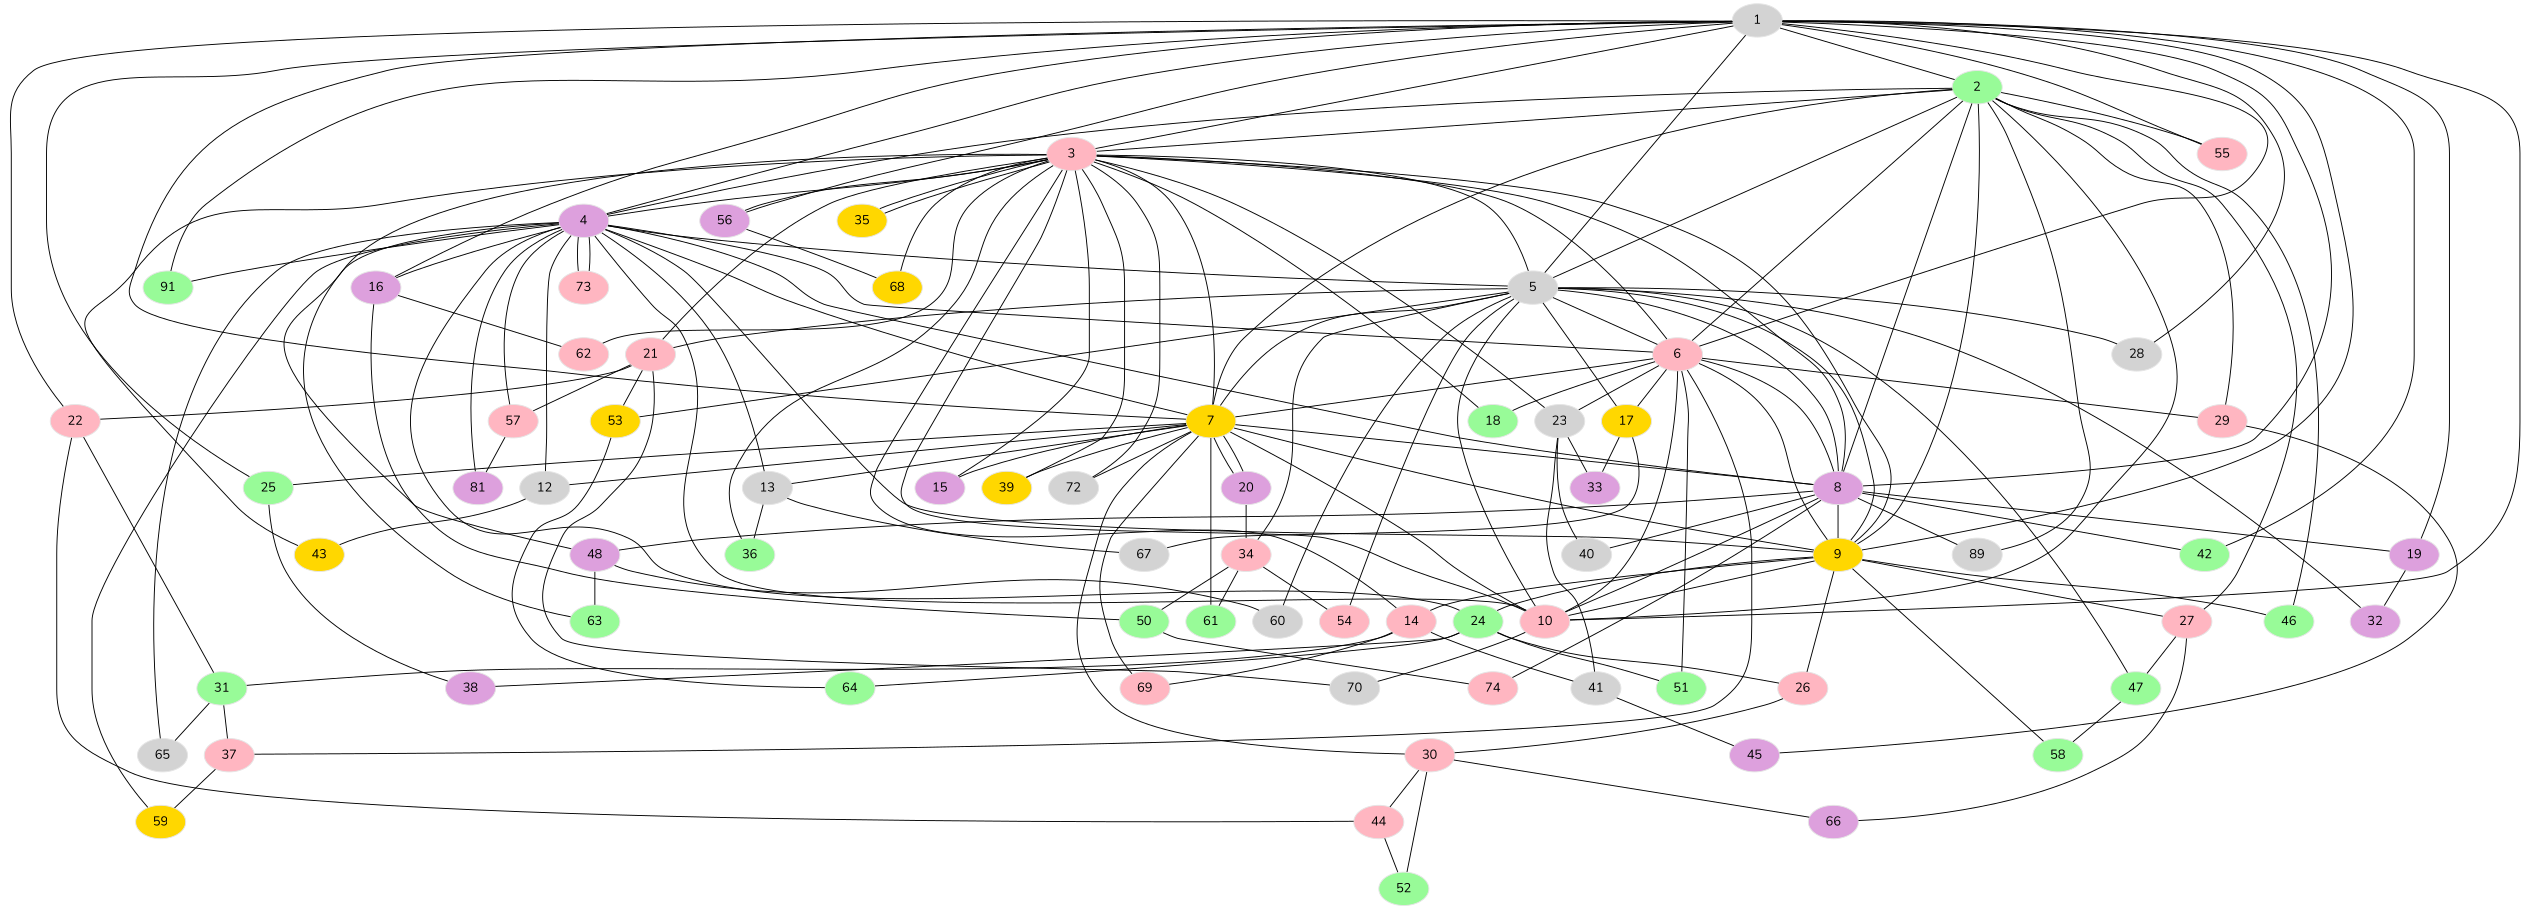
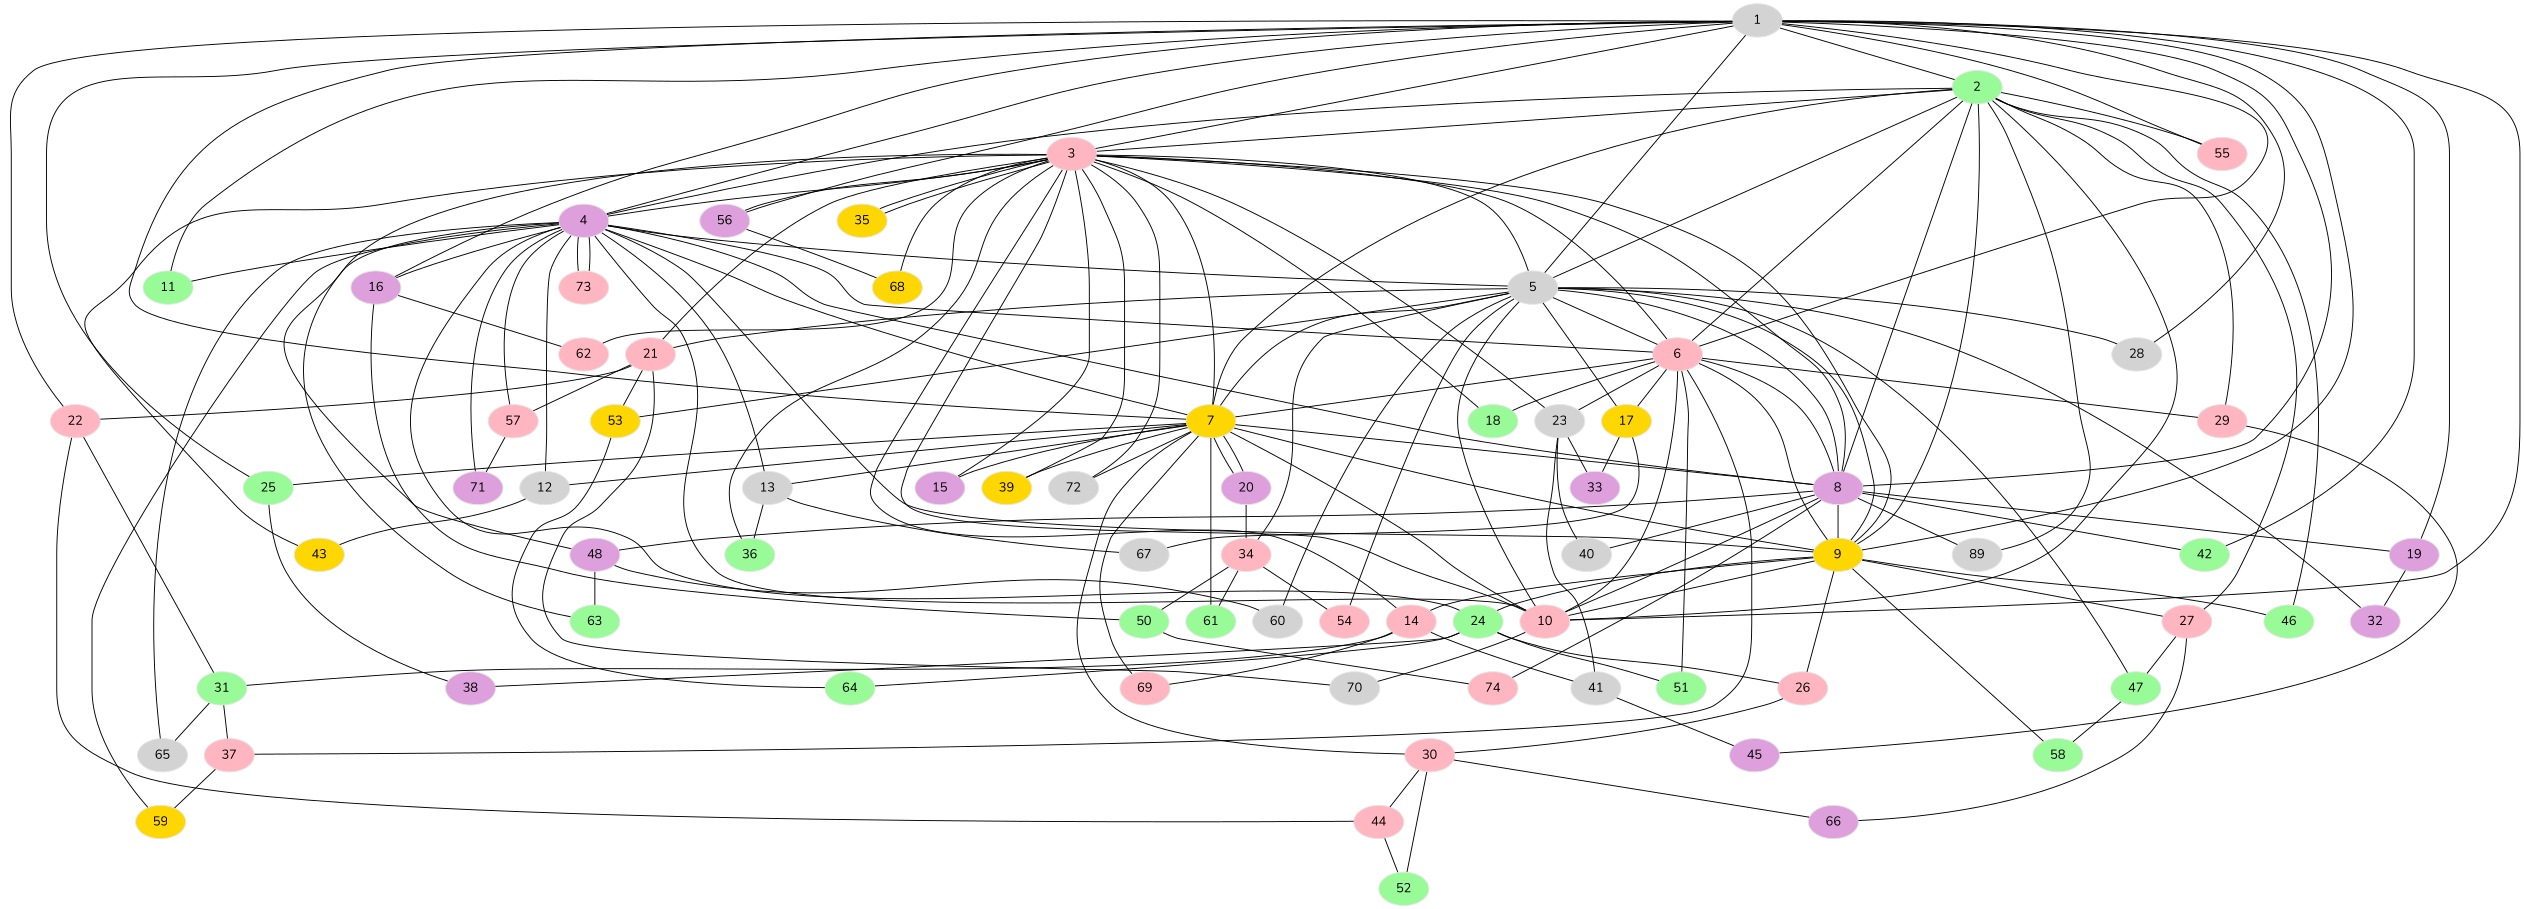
node "91": label "91" -> "11"
node "81": label "81" -> "71"
